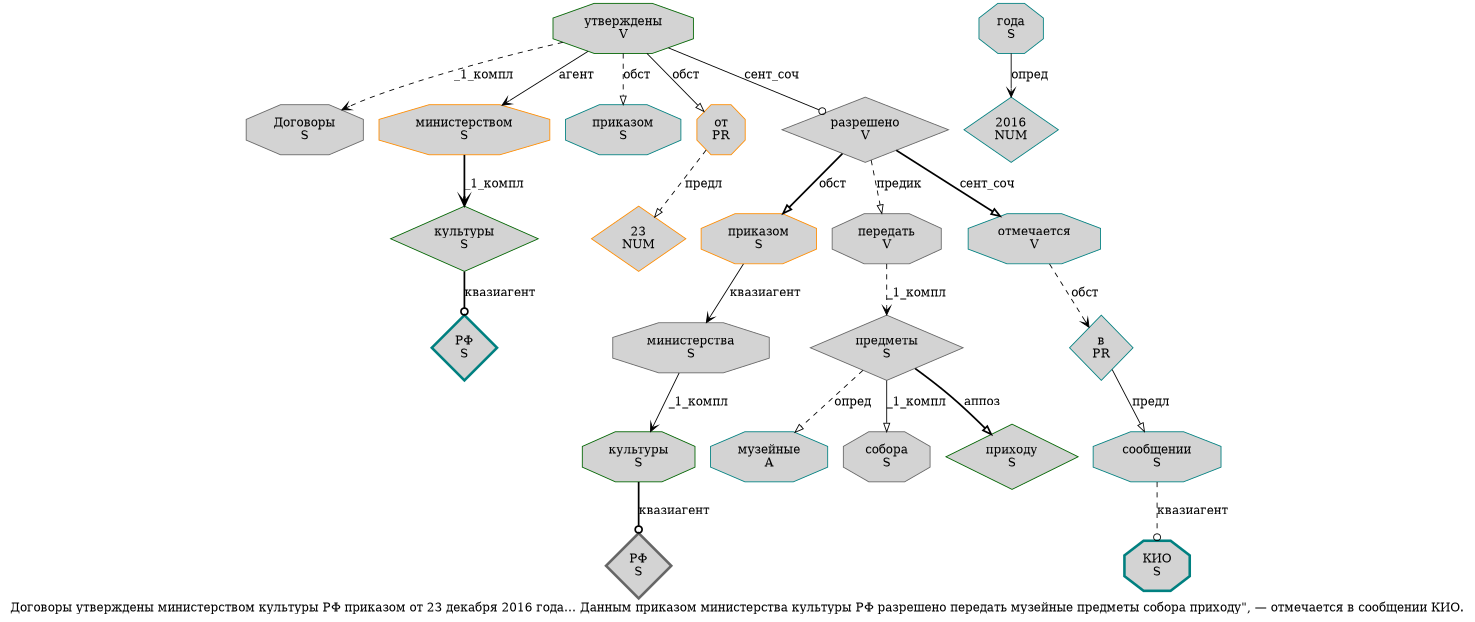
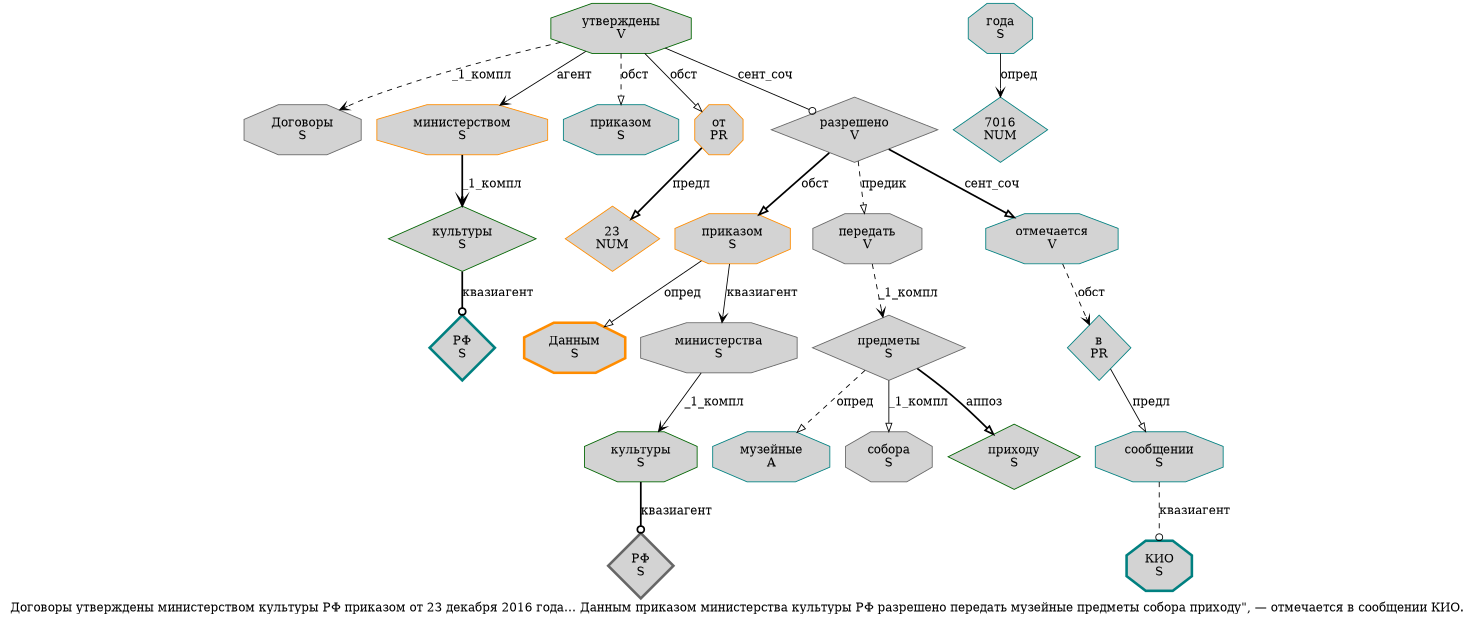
node "2016 NUM": label "2016 NUM" -> "7016 NUM"
edge "от PR" -> "23 NUM": style dashed -> bold
node "Данным S": added
